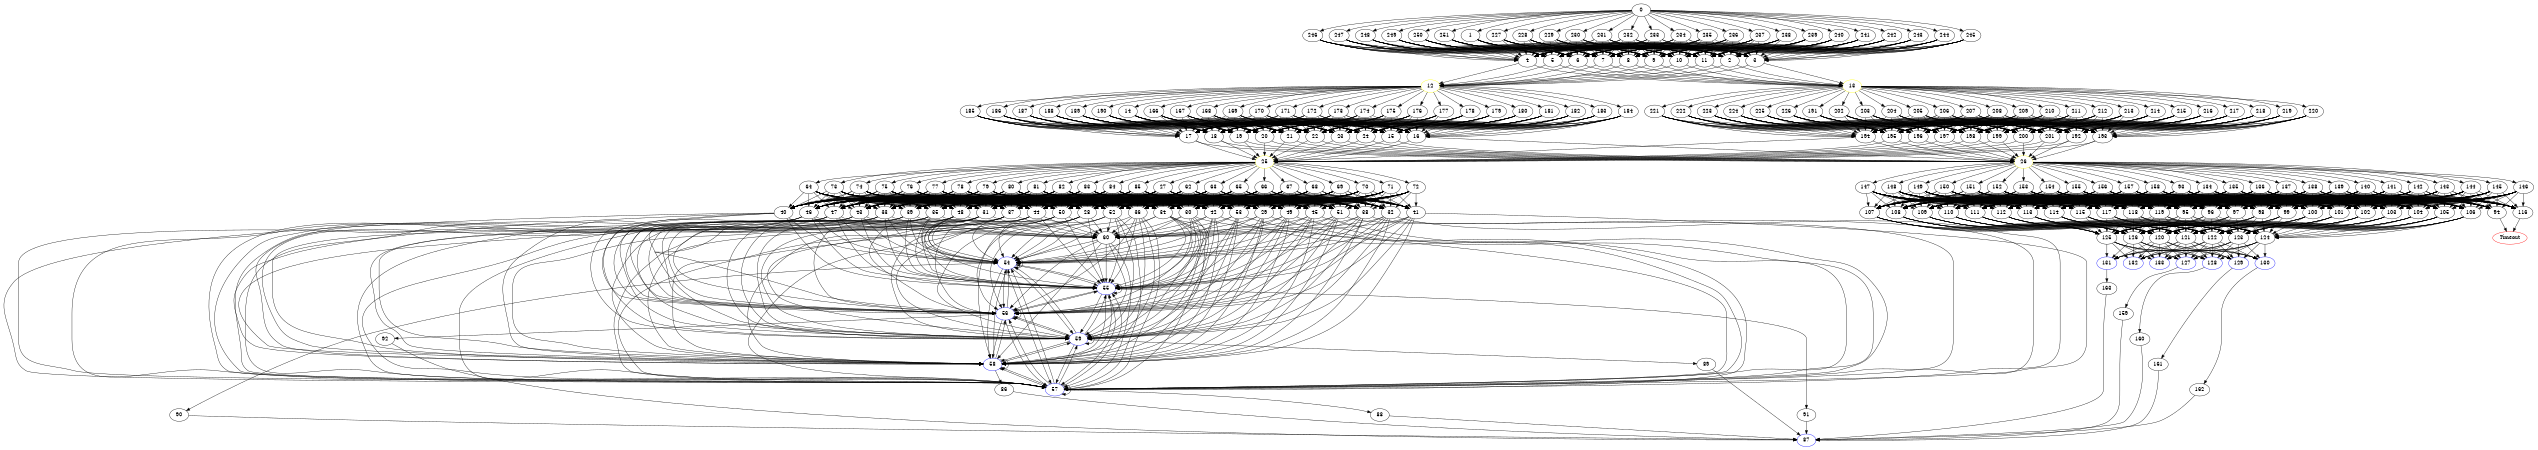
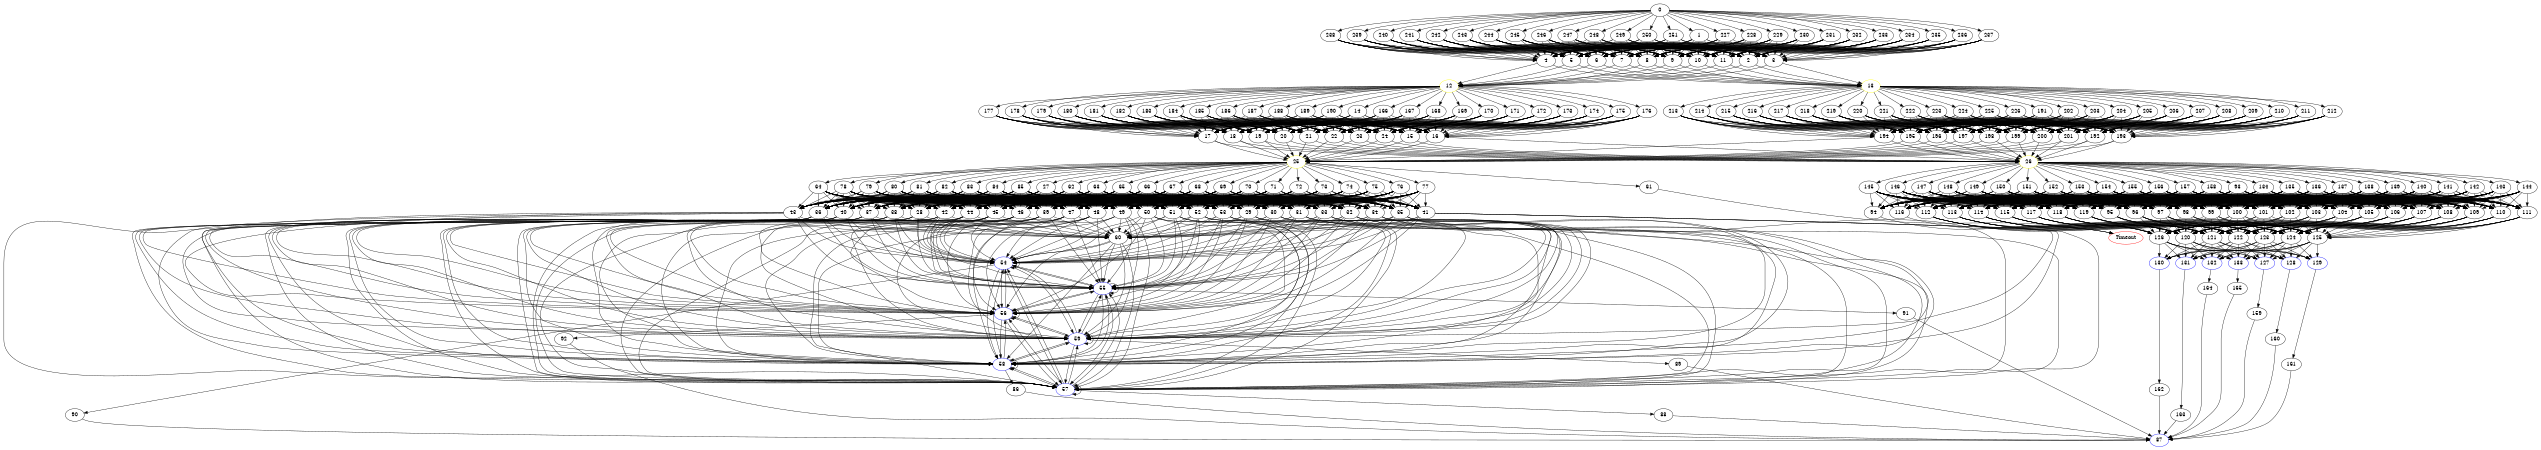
node "61": added
node "164": added
node "165": added
